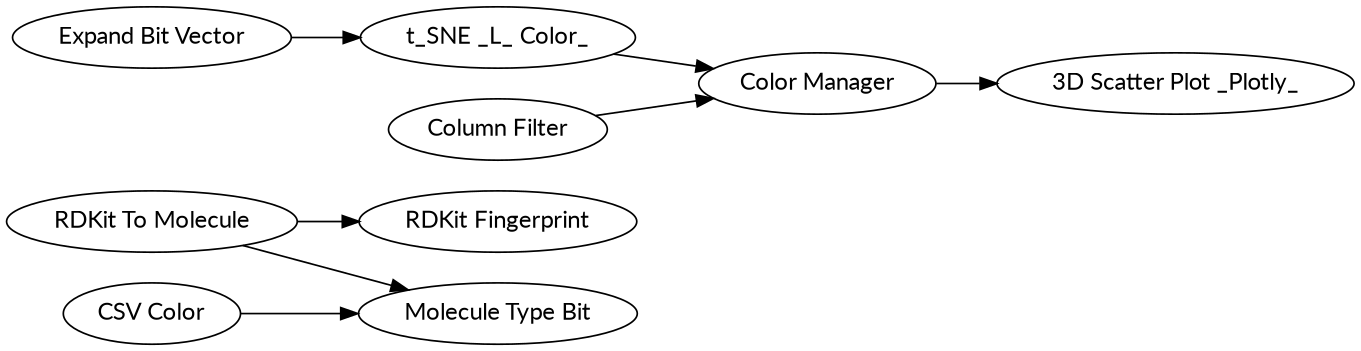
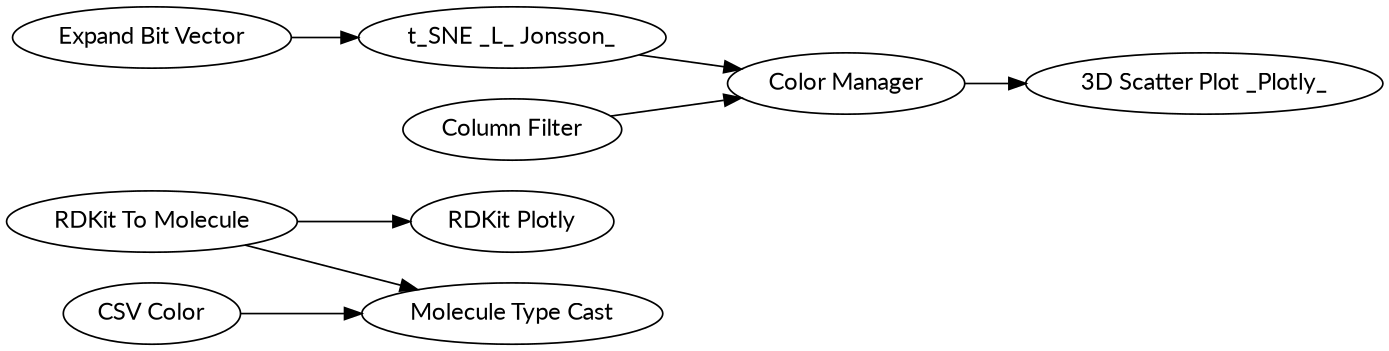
node "t_SNE _L_ Color_": label "t_SNE _L_ Color_" -> "t_SNE _L_ Jonsson_"
node "RDKit Fingerprint": label "RDKit Fingerprint" -> "RDKit Plotly"
node "Molecule Type Bit": label "Molecule Type Bit" -> "Molecule Type Cast"
